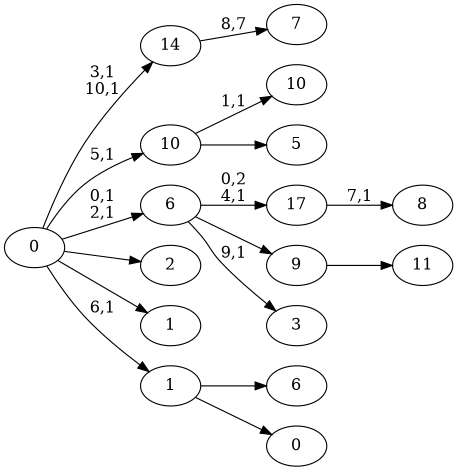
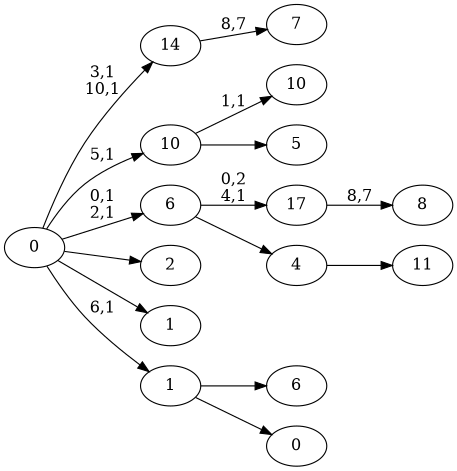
edge "17" -> "8": label "7,1" -> "8,7"
node "9": label "9" -> "4"
node "3": removed
